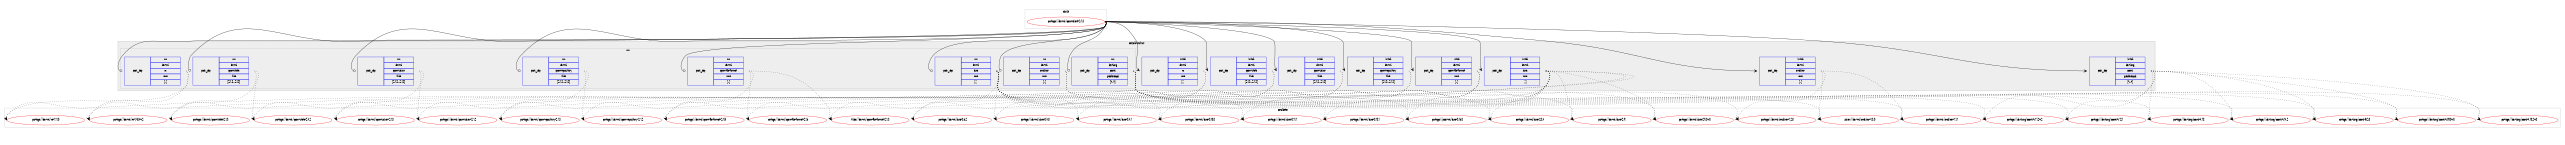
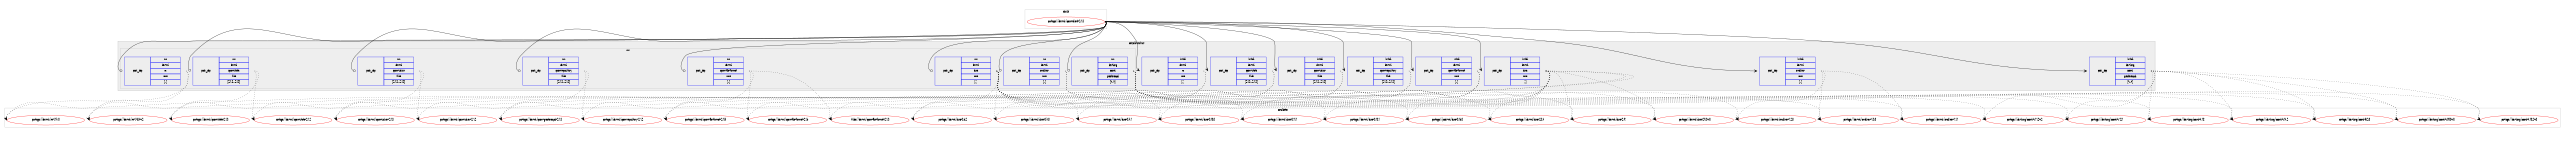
node "portage://dev-ml/re-1.11.0": label "portage://dev-ml/re-1.11.0" -> "portage://dev-ml/re-1.17.0"
node "portage://dev-ml/opam-state-2.7.2": label "portage://dev-ml/opam-state-2.7.2" -> "portage://dev-ml/opam-state-2.1.2"
node "portage://dev-ml/opam-repository-2.1.3": label "portage://dev-ml/opam-repository-2.1.3" -> "portage://dev-ml/opam-greaterequal-2.1.3"
node "solver://dev-ml/cmdliner-1.3.0": label "solver://dev-ml/cmdliner-1.3.0" -> "portage://dev-ml/cmdliner-1.3.0"
